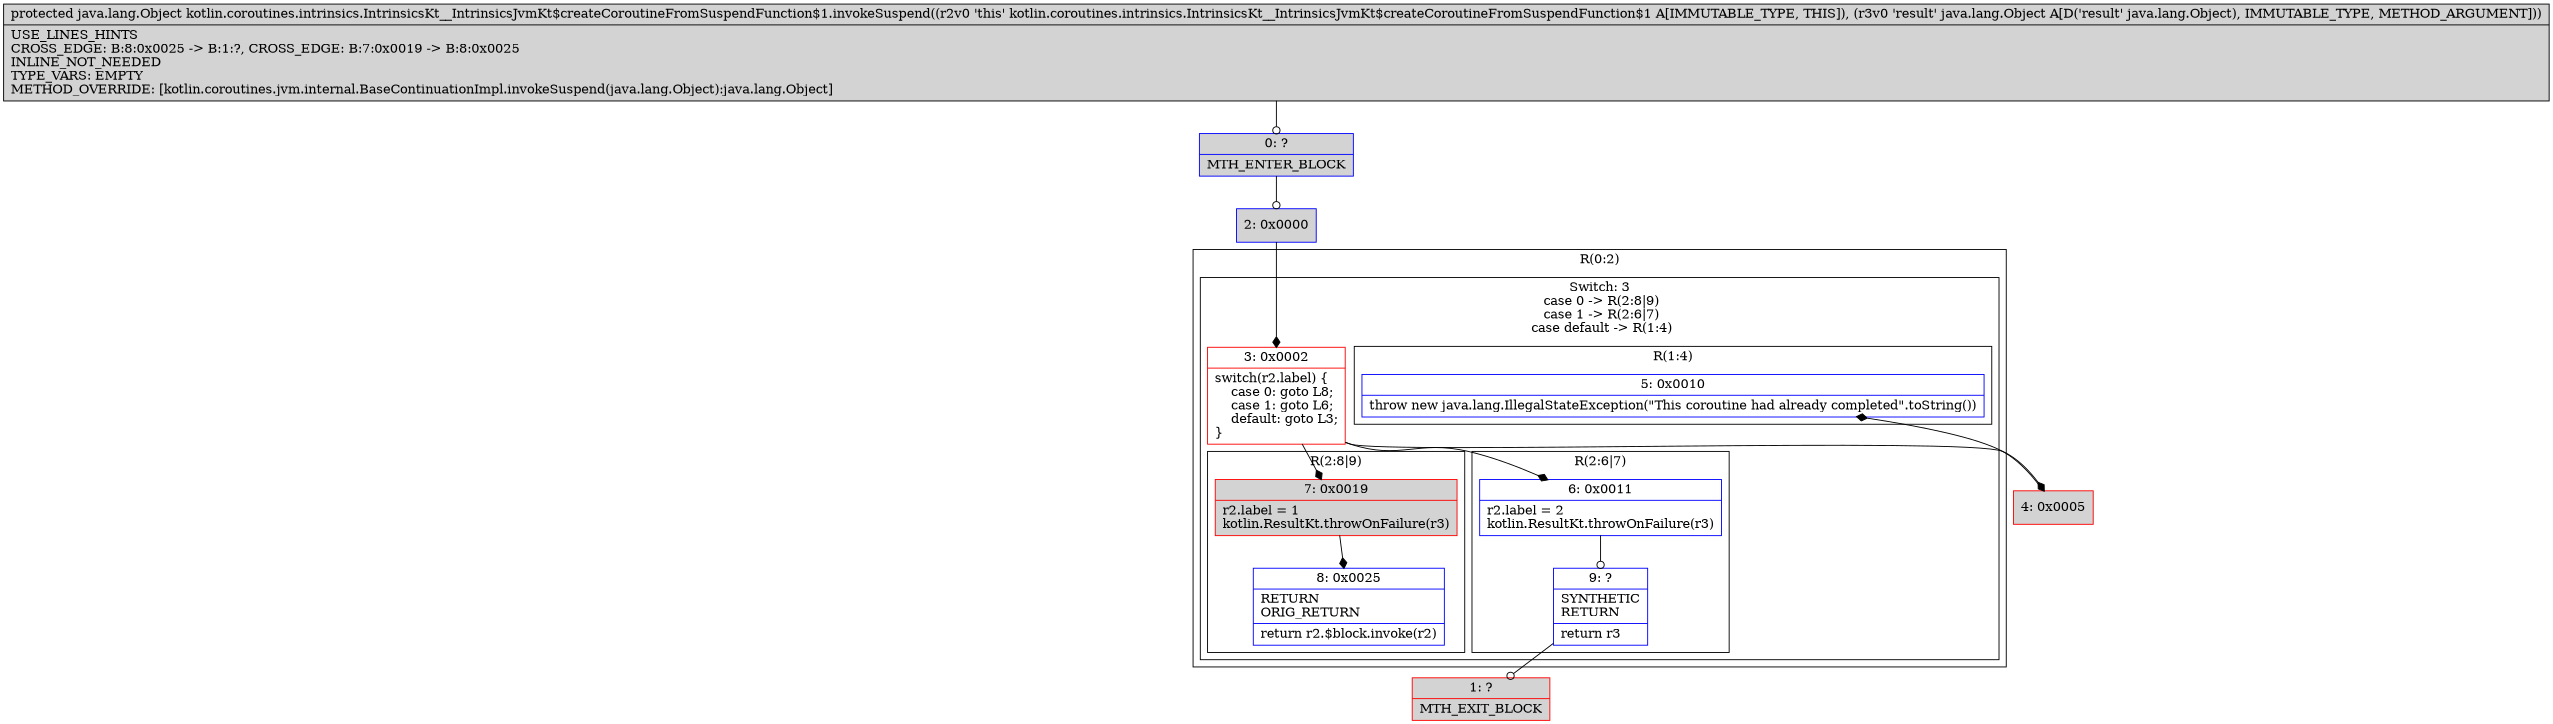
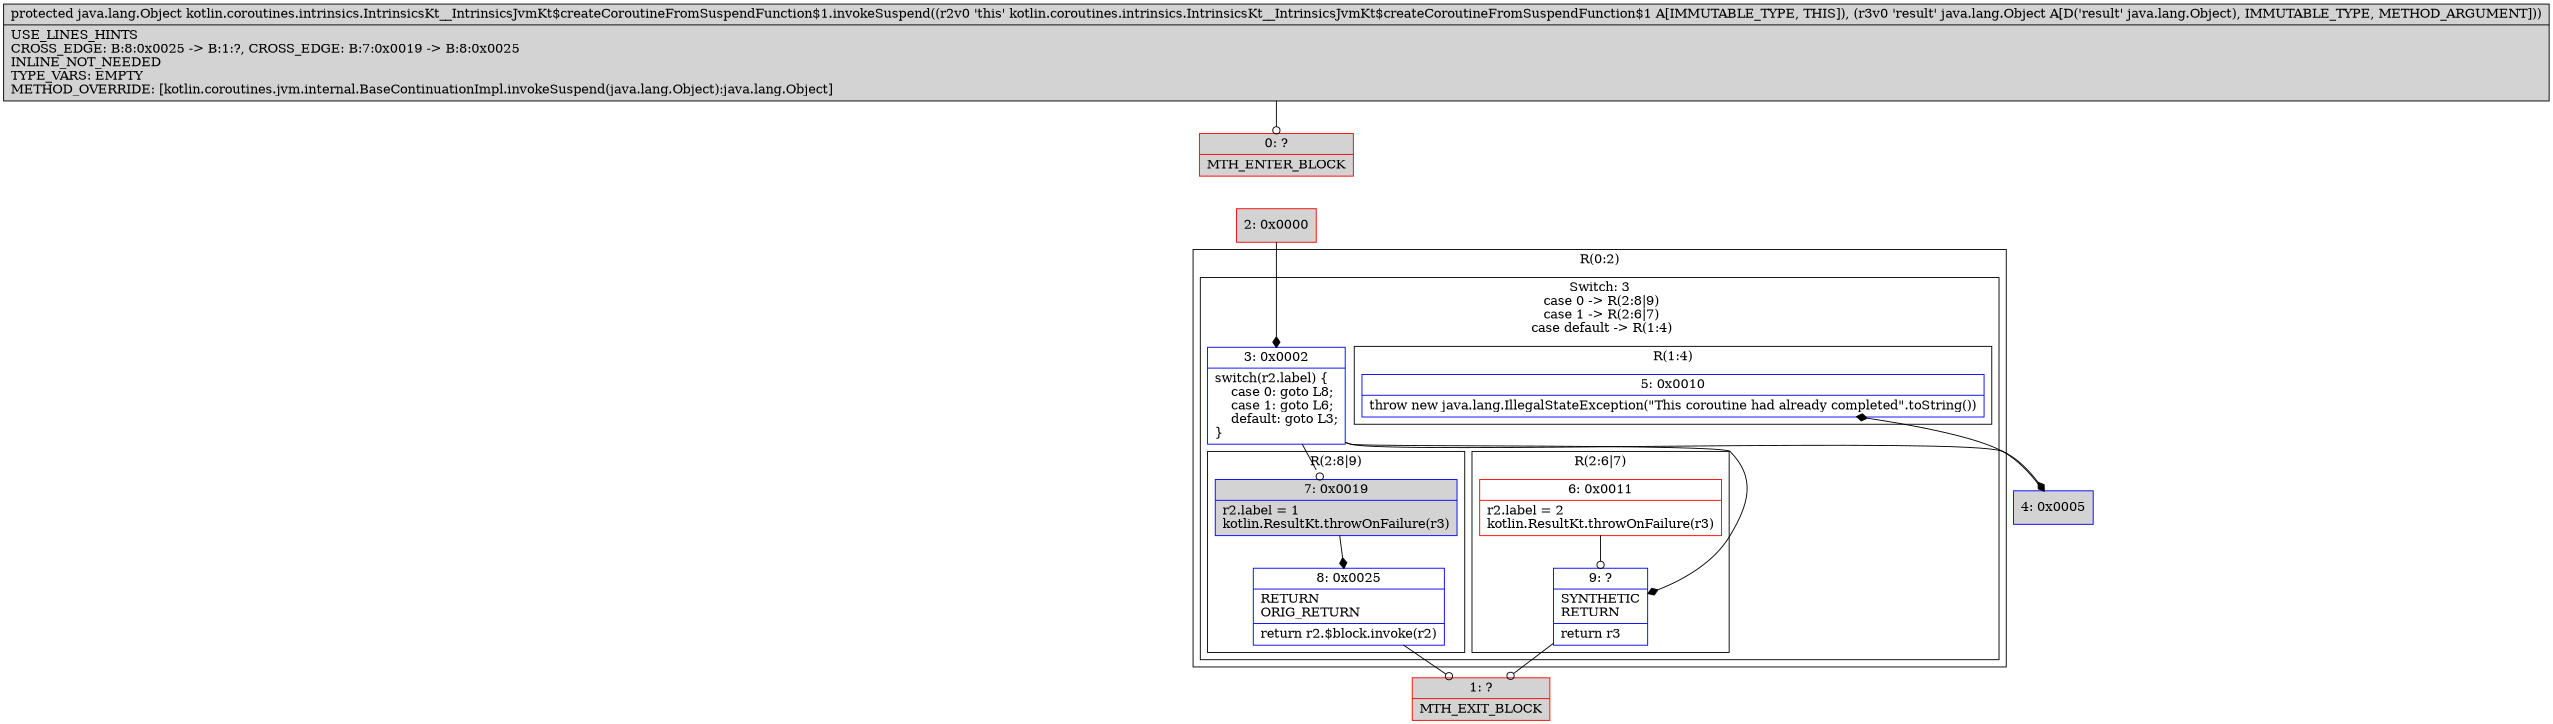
node "0: ?": color blue -> red
edge "0: ?" -> "2: 0x0000": removed
node "2: 0x0000": color blue -> red
node "3: 0x0002": color red -> blue
edge "3: 0x0002" -> "7: 0x0019": arrowhead diamond -> odot
edge "3: 0x0002" -> "6: 0x0011": now "3: 0x0002" -> "9: ?"
node "7: 0x0019": color red -> blue
node "6: 0x0011": color blue -> red
node "4: 0x0005": color red -> blue
edge "8: 0x0025" -> "1: ?": added
